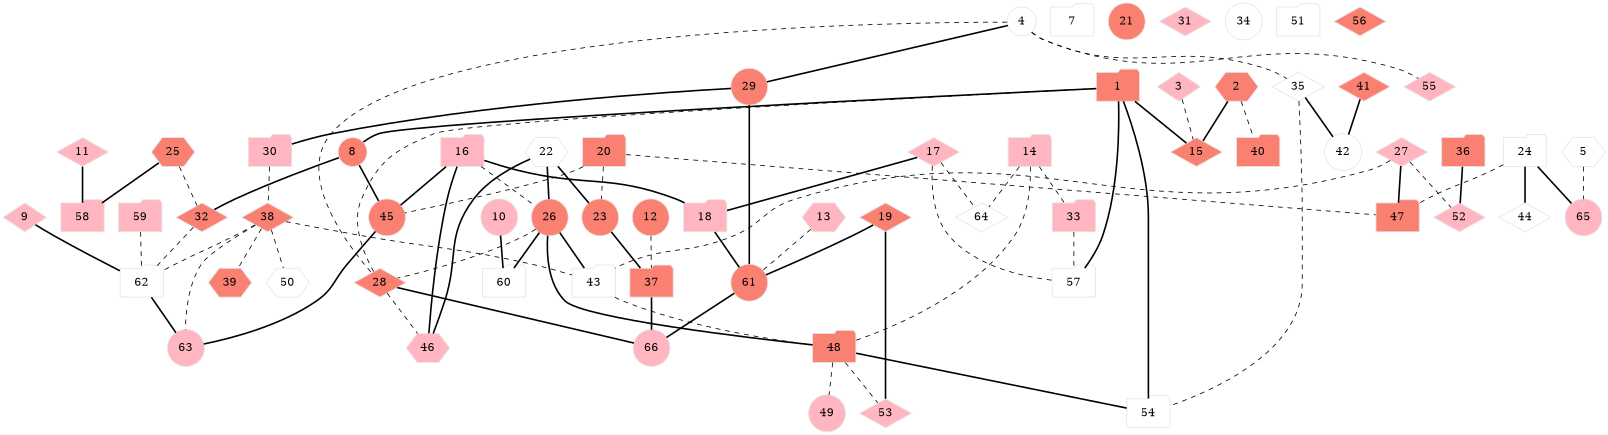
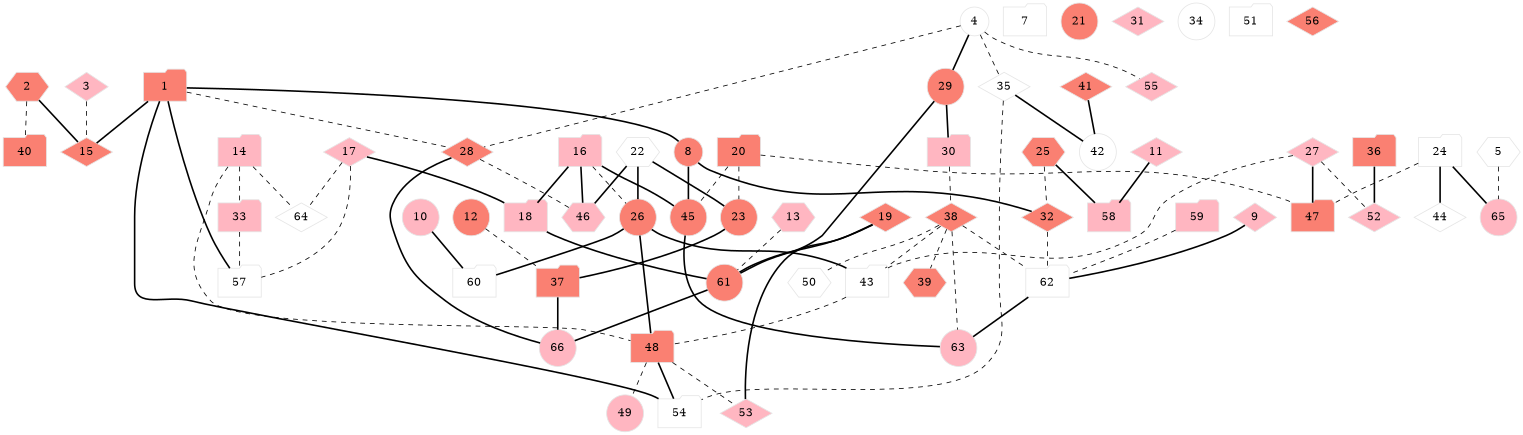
edge "26" -- "28": removed
